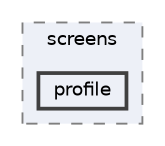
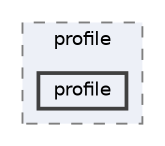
cluster "screens": label "screens" -> "profile"
